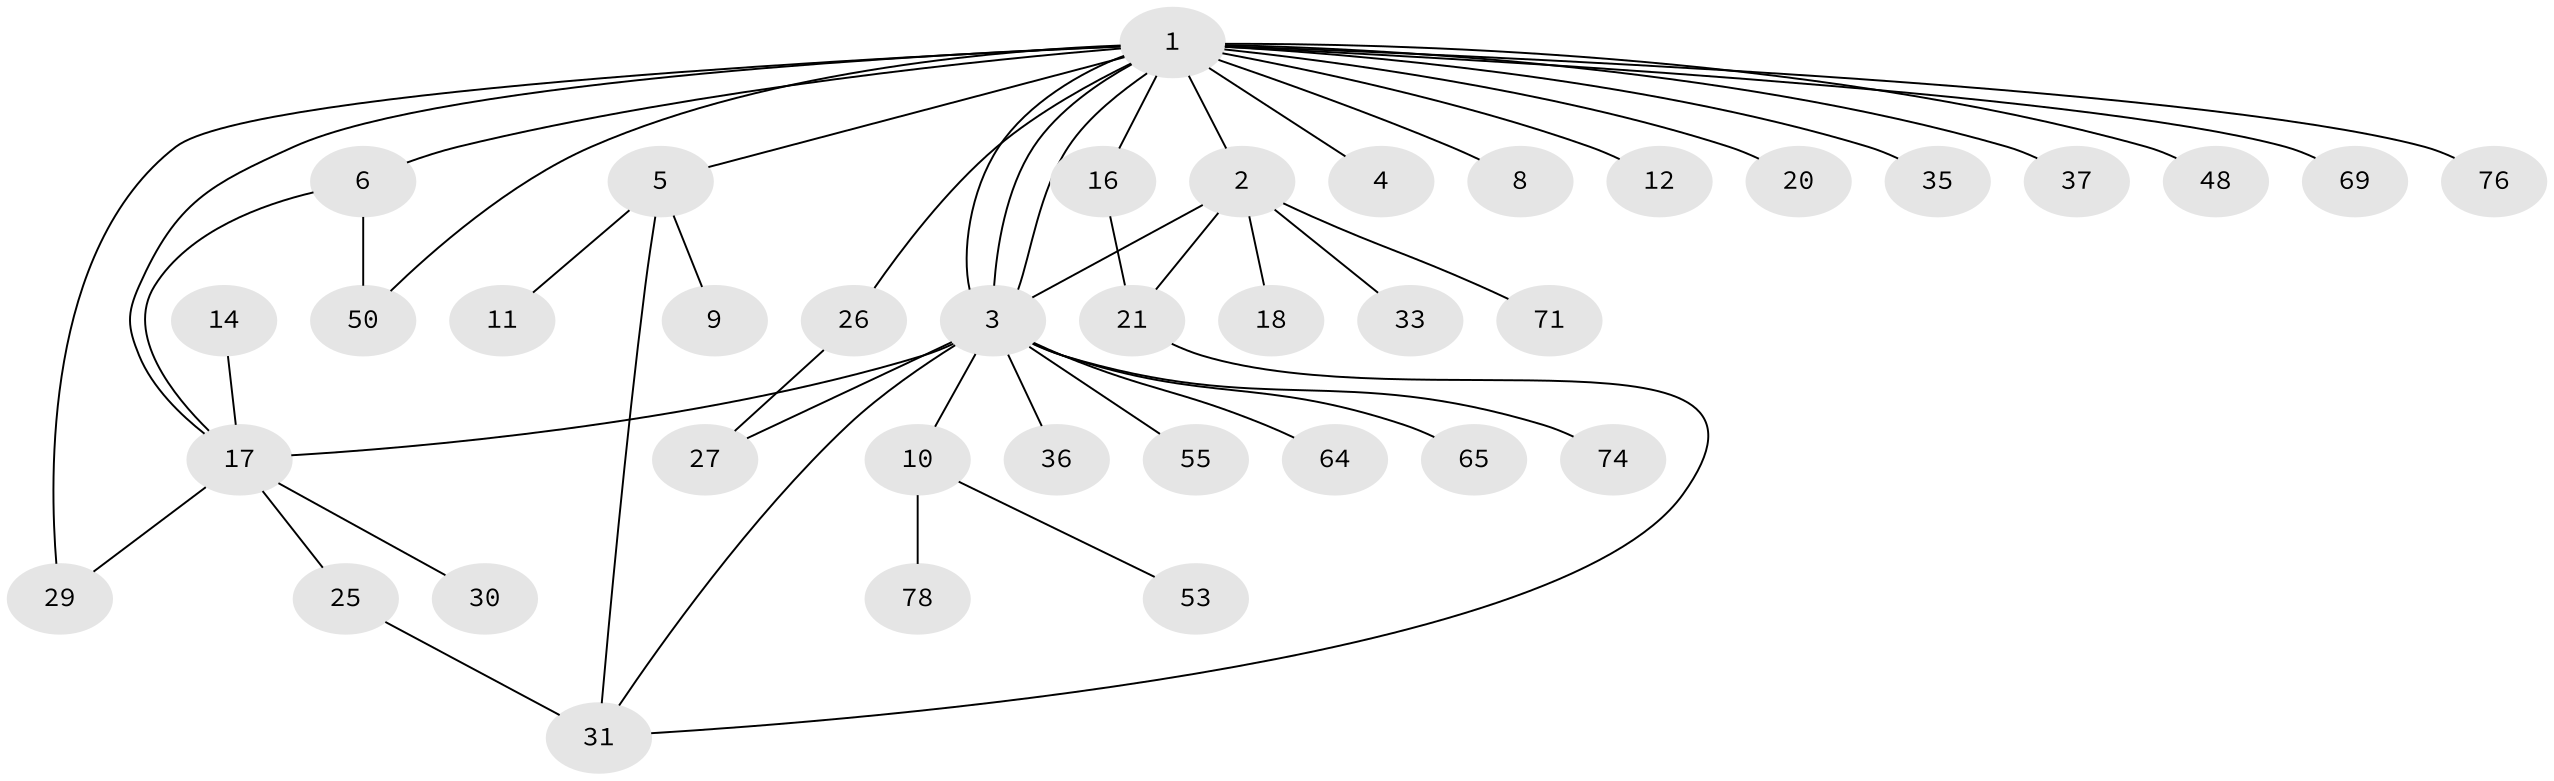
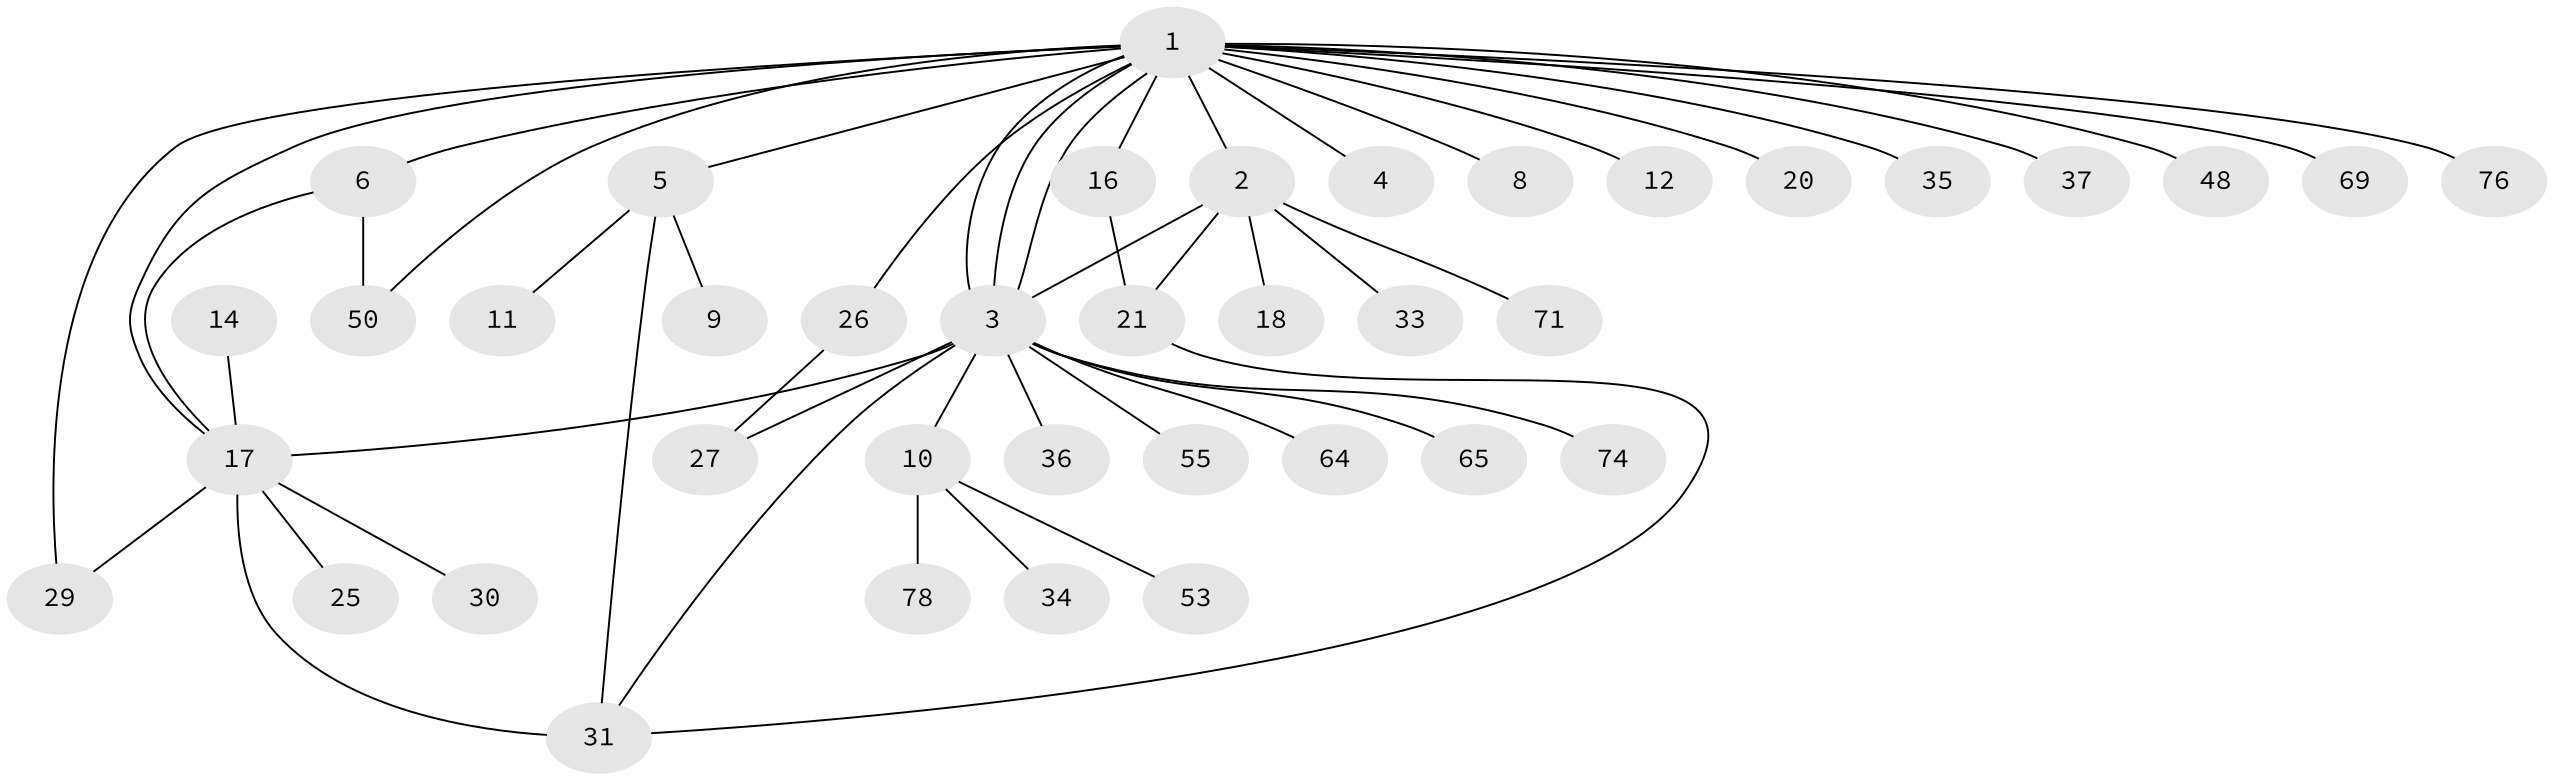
node "34": added
edge "25" -- "31": now "17" -- "31"
